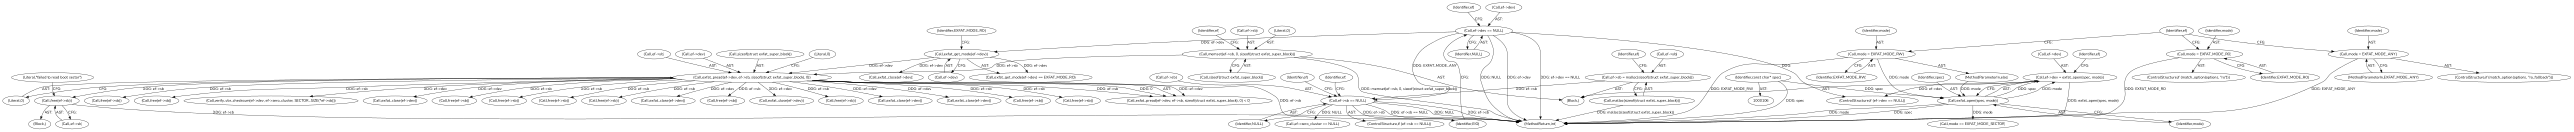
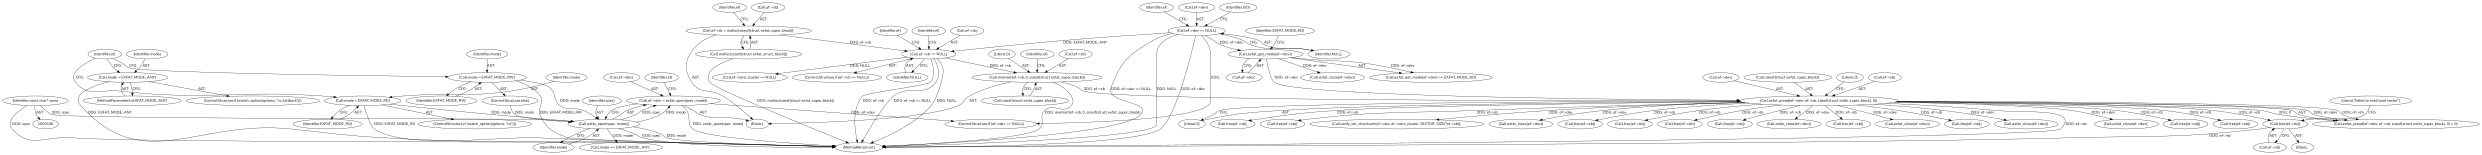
node "(MethodParameterIn,else)": label "(MethodParameterIn,else)" -> "(ControlStructure,else)"
node "(Call,malloc(sizeof(struct exfat_super_block)))": label "(Call,malloc(sizeof(struct exfat_super_block)))" -> "(Call,malloc(sizeof(struct exfat_struct_block)))"
edge "(Call,mode = EXFAT_MODE_RO)" -> "(Call,exfat_open(spec, mode))": added, label "DDG: mode"
edge "(Call,ef->sb == NULL)" -> "(Identifier,EIO)": now "(Call,ef->sb == NULL)" -> "(Call,memset(ef->sb, 0, sizeof(struct exfat_super_block)))"
node "(Call,mode == EXFAT_MODE_SECTOR)": label "(Call,mode == EXFAT_MODE_SECTOR)" -> "(Call,mode == EXFAT_MODE_ANY)"
